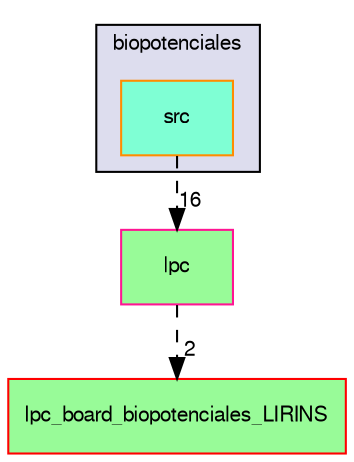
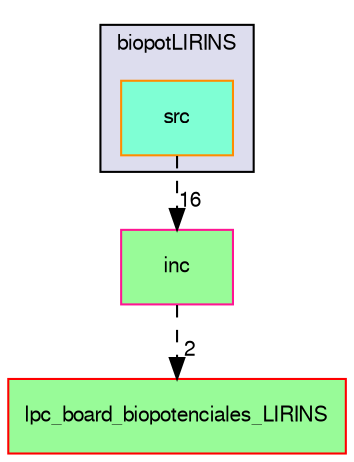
cluster "biopotenciales": label "biopotenciales" -> "biopotLIRINS"
node "lpc": label "lpc" -> "inc"
